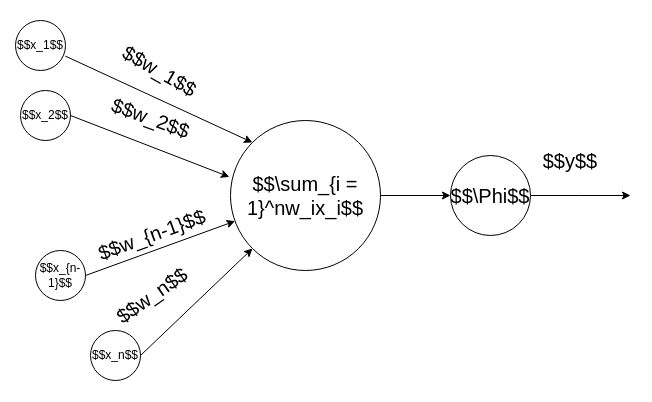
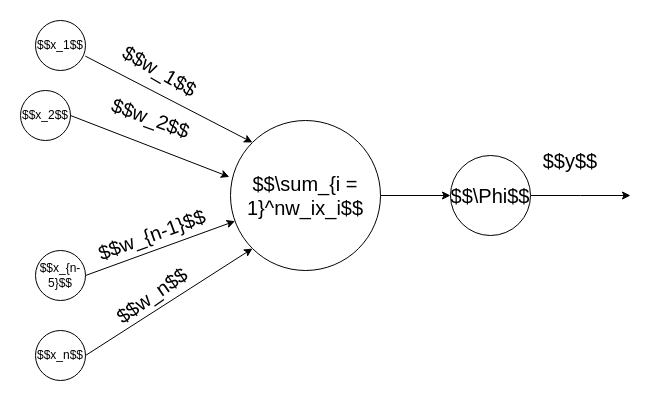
node "$$x_1$$": moved (41, 46) -> (61, 46)
node "$$x_{n-1}$$": label "$$x_{n-1}$$" -> "$$x_{n-5}$$"
node "$$x_n$$": moved (116, 356) -> (61, 356)
